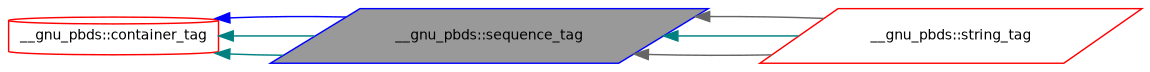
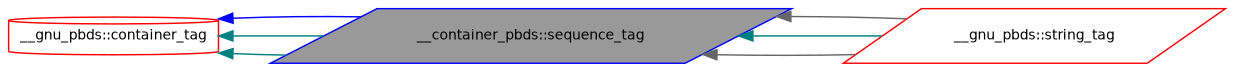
node "__gnu_pbds::sequence_tag": label "__gnu_pbds::sequence_tag" -> "__container_pbds::sequence_tag"
